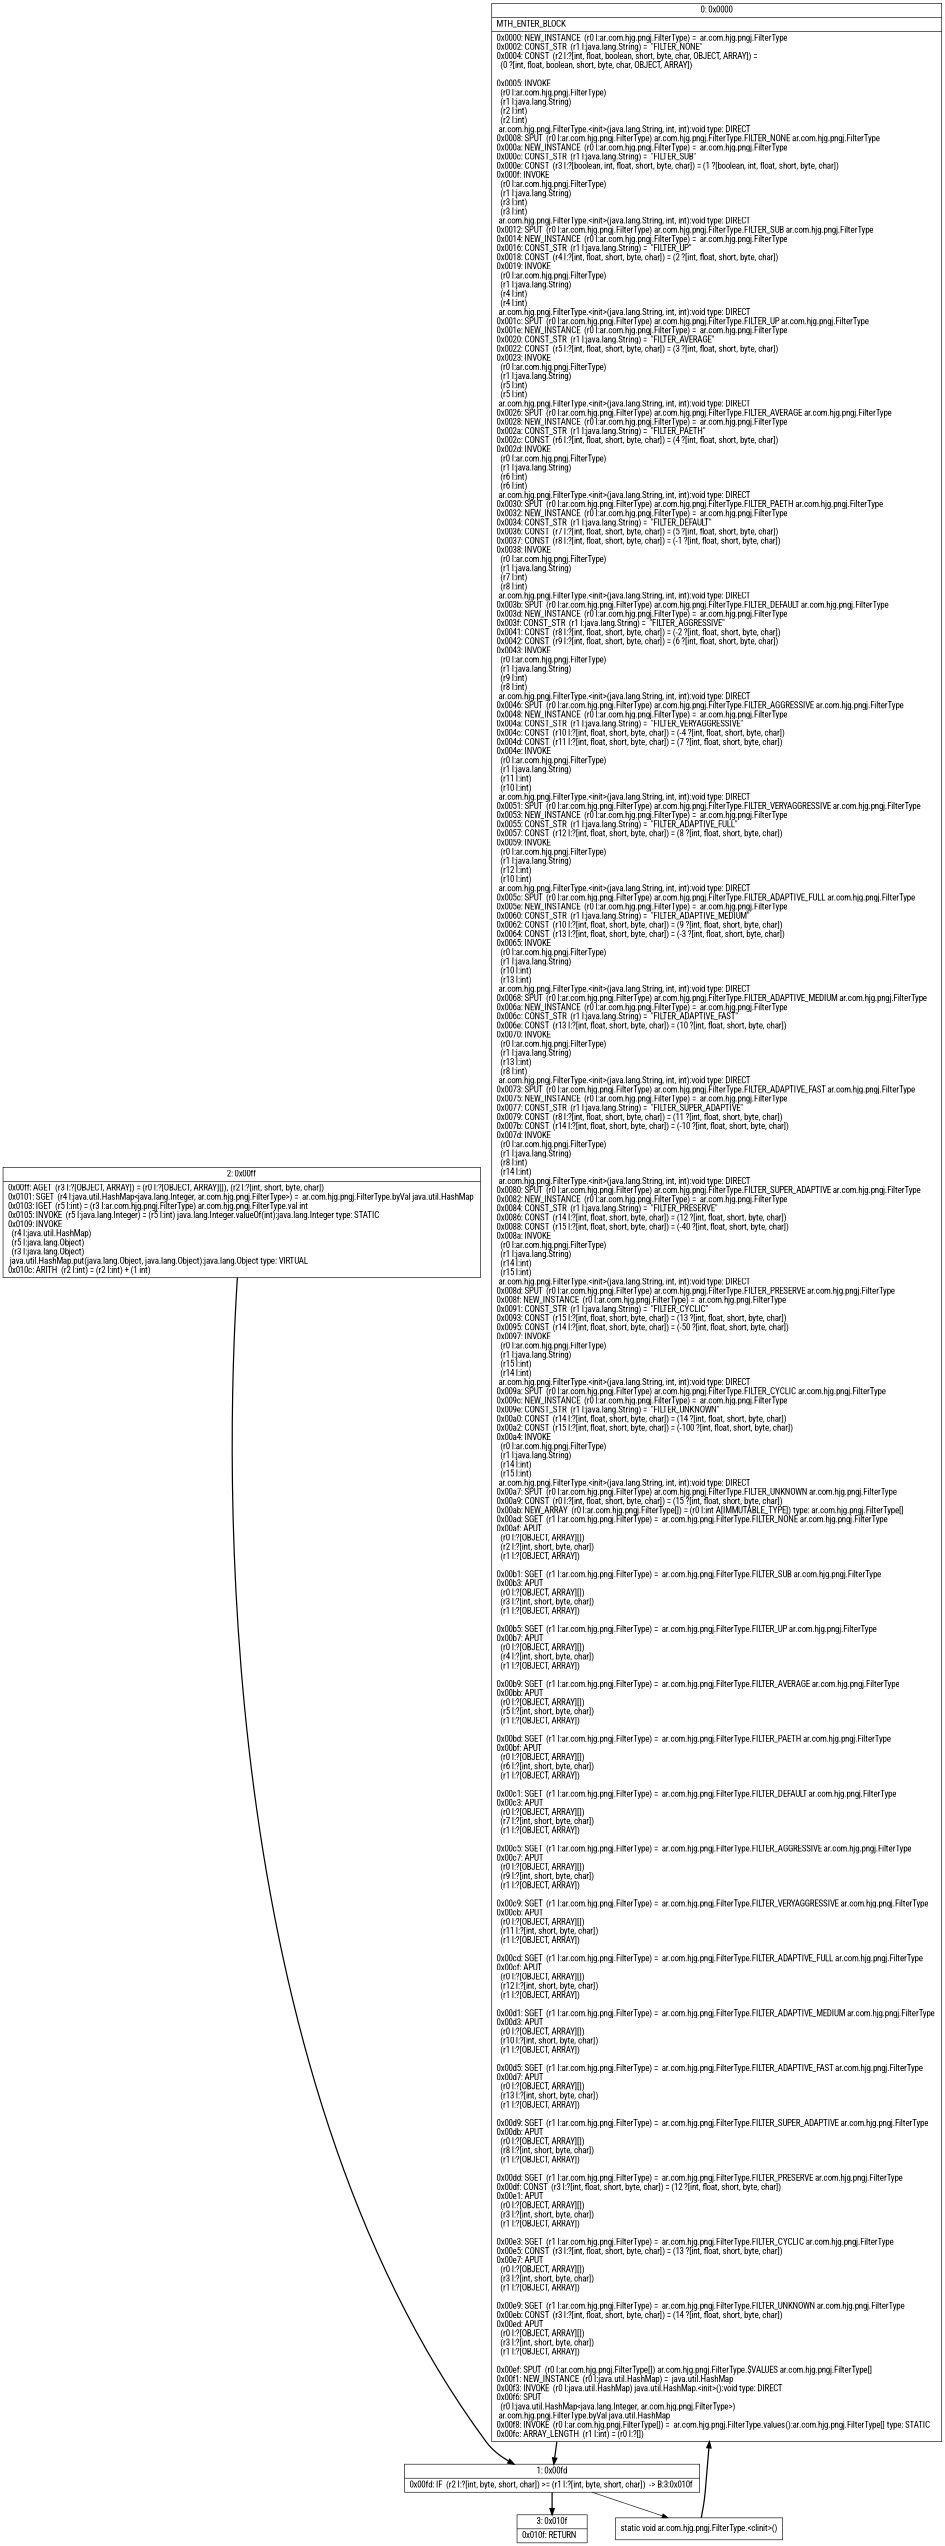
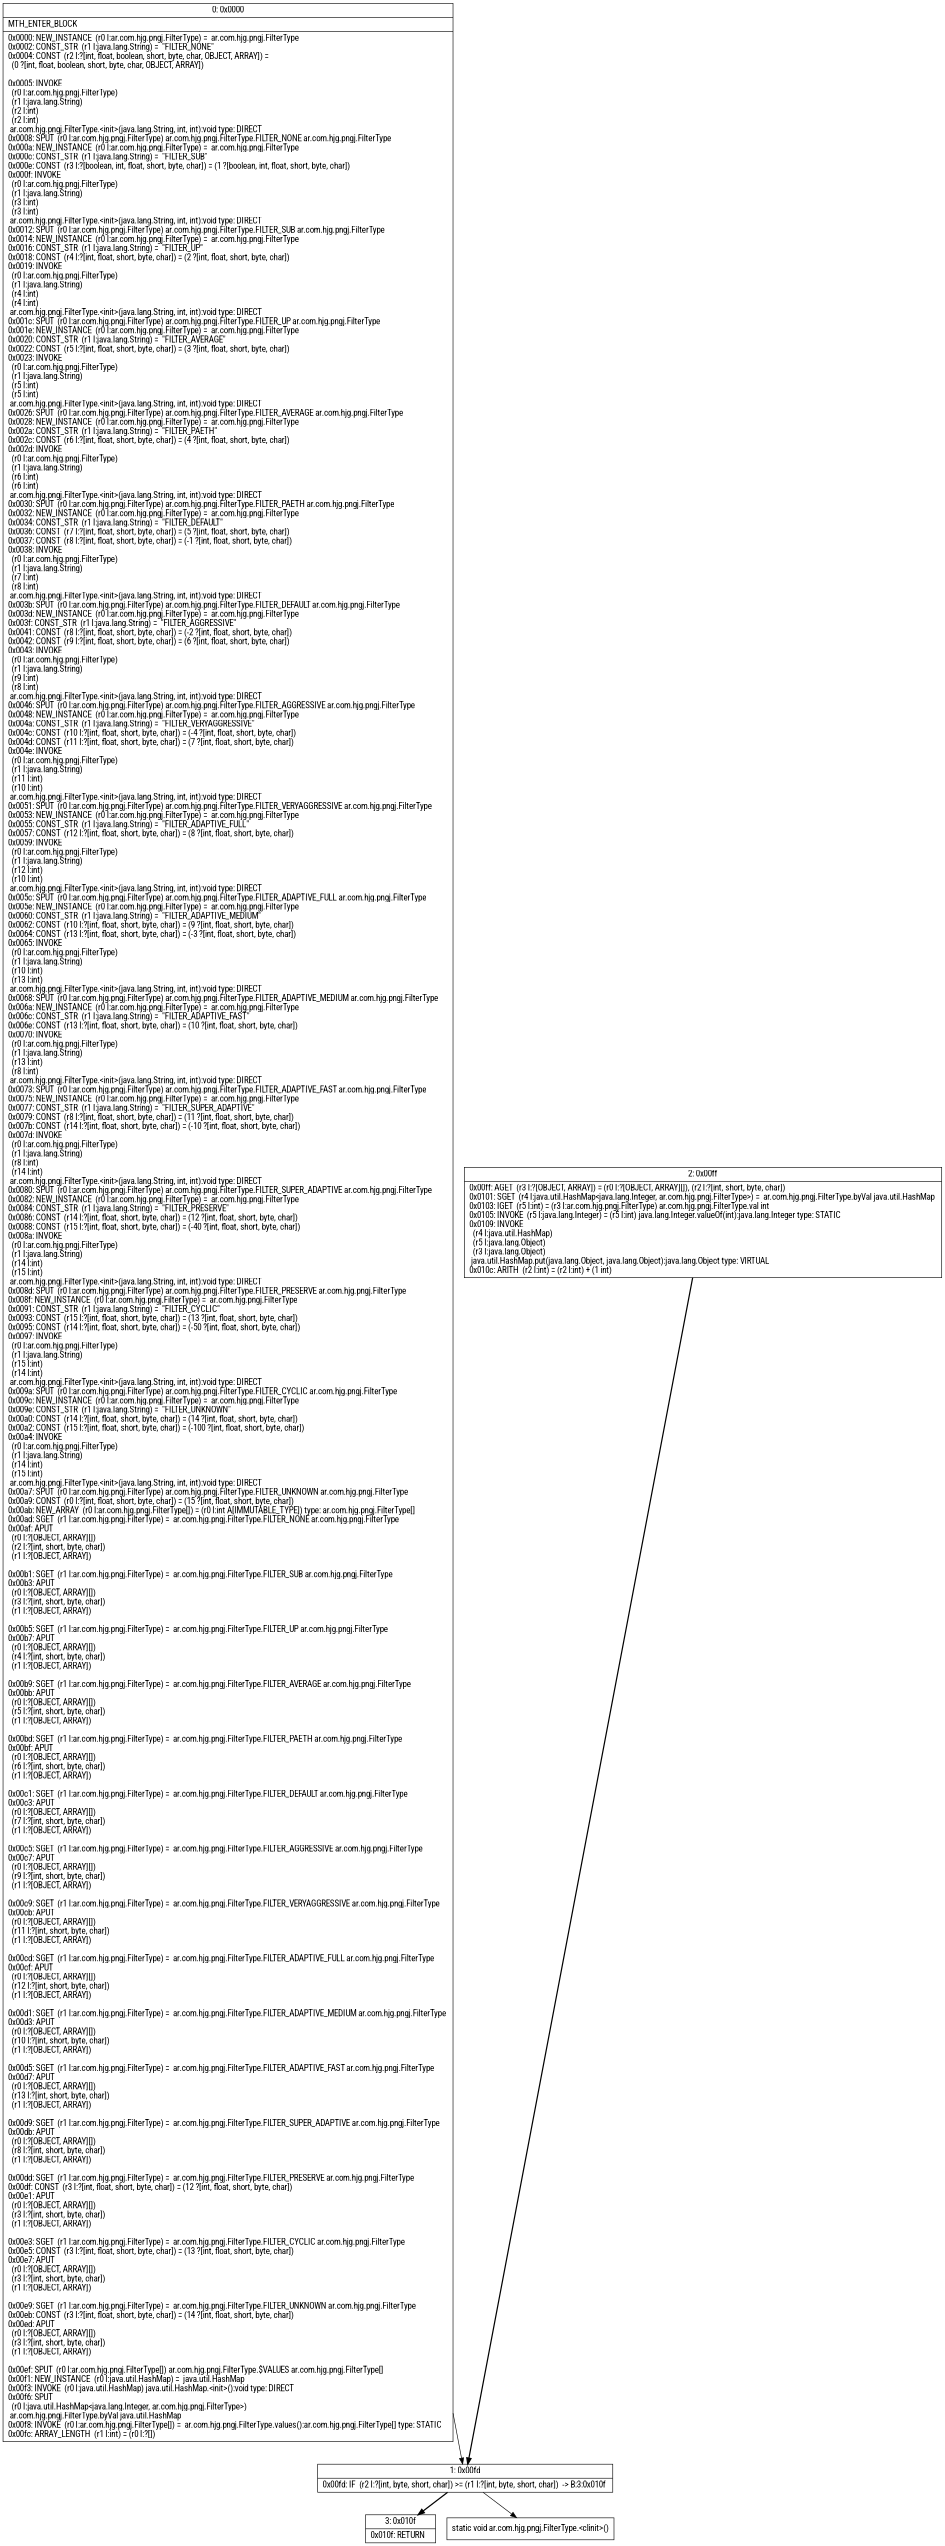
edge "0: 0x0000" -> "1: 0x00fd": style bold -> solid
edge "static void ar.com.hjg.pngj.FilterType.<clinit>()" -> "0: 0x0000": removed
